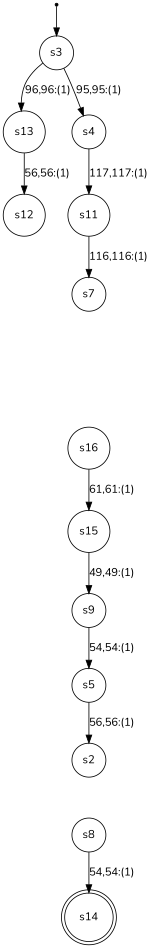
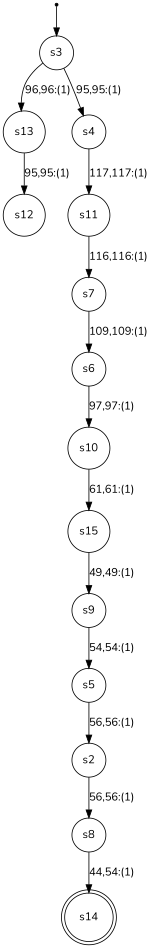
edge "s13" -> "s12": label "56,56:(1)" -> "95,95:(1)"
node "s6": added
node "s16": label "s16" -> "s10"
edge "s2" -> "s8": added, label "56,56:(1)"
edge "s8" -> "s14": label "54,54:(1)" -> "44,54:(1)"
